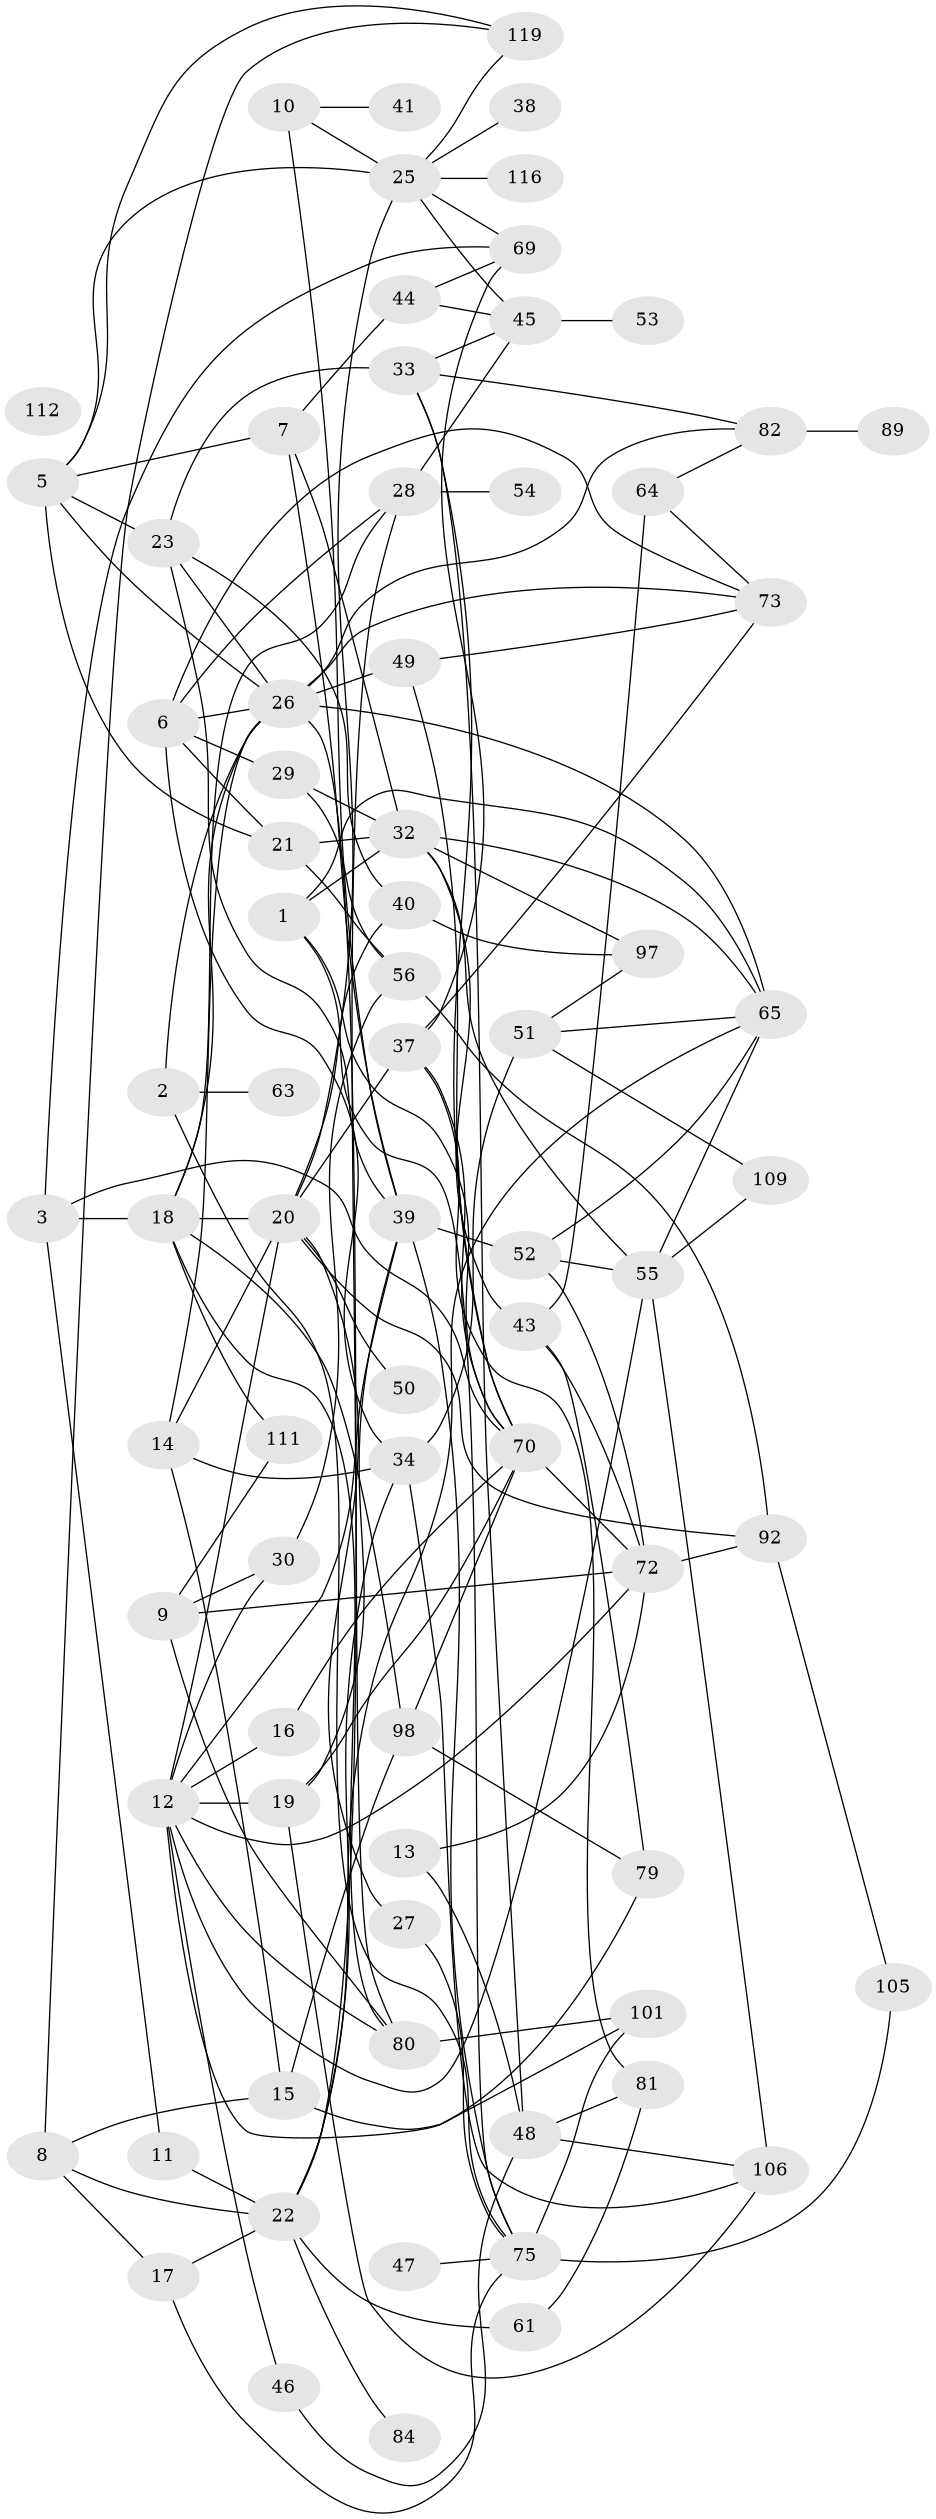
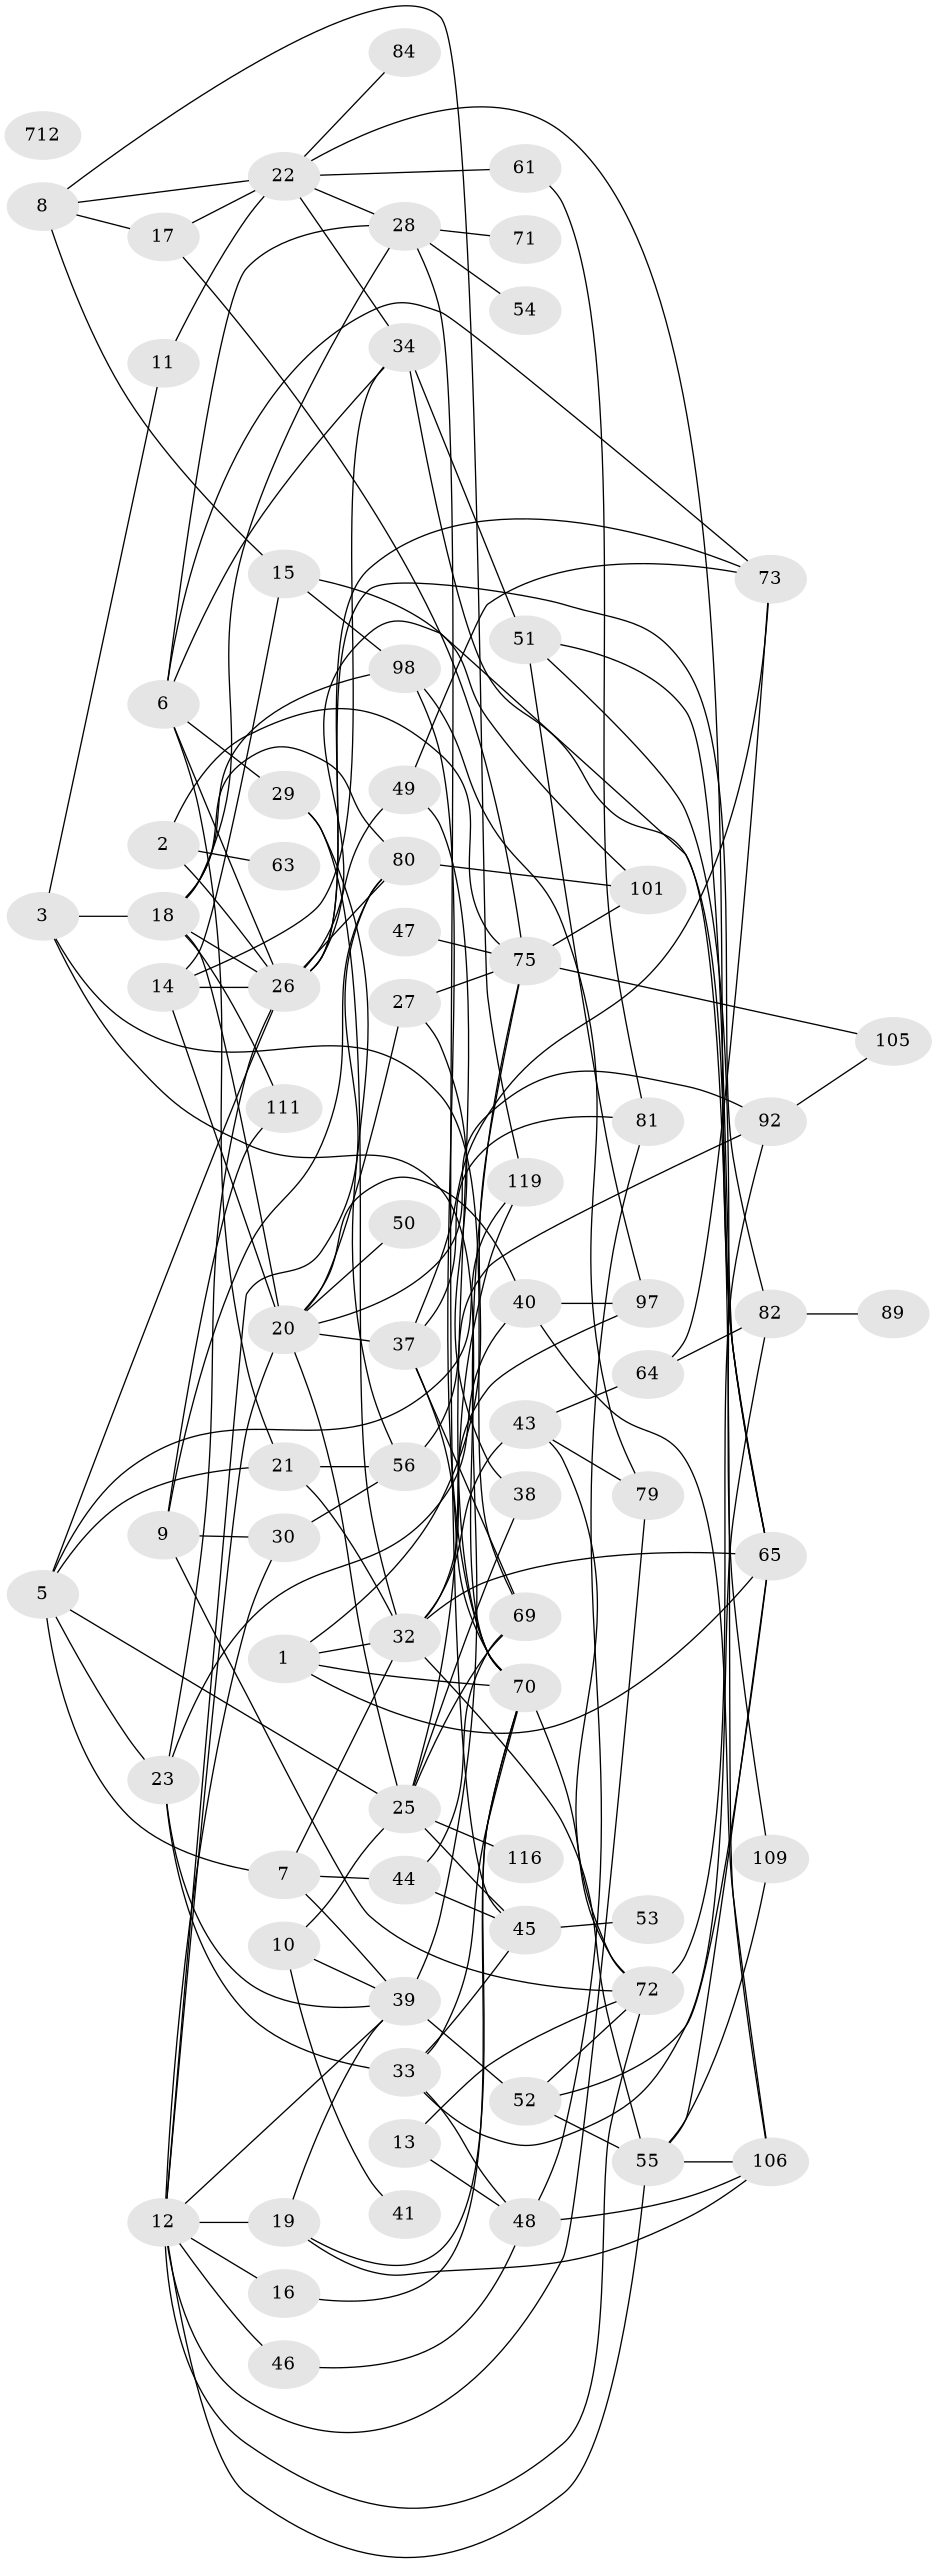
node "71": added
node "112": label "112" -> "712"
edge "27" -- "38": added
edge "40" -- "106": added
